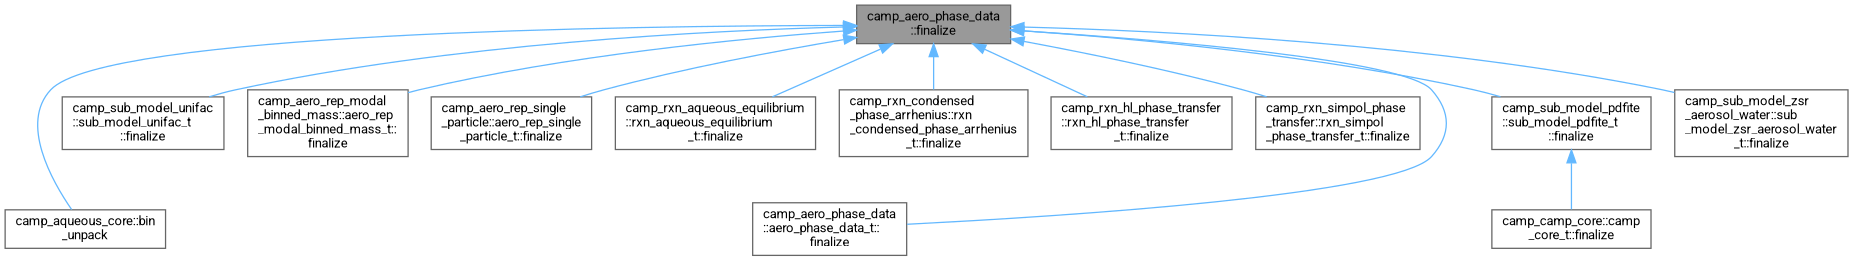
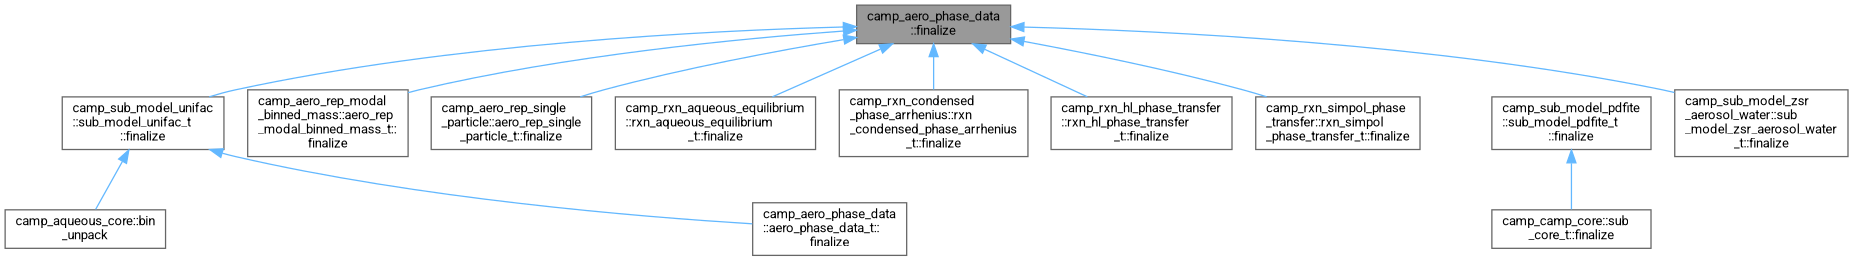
edge "camp_aqueous_core::bin _unpack" -> "camp_aero_phase_data ::finalize": now "camp_aqueous_core::bin _unpack" -> "camp_sub_model_unifac ::sub_model_unifac_t ::finalize"
edge "camp_sub_model_pdfite ::sub_model_pdfite_t ::finalize" -> "camp_aero_phase_data ::finalize": removed
edge "camp_aero_phase_data ::aero_phase_data_t:: finalize" -> "camp_aero_phase_data ::finalize": now "camp_aero_phase_data ::aero_phase_data_t:: finalize" -> "camp_sub_model_unifac ::sub_model_unifac_t ::finalize"
node "camp_camp_core::camp _core_t::finalize": label "camp_camp_core::camp _core_t::finalize" -> "camp_camp_core::sub _core_t::finalize"
